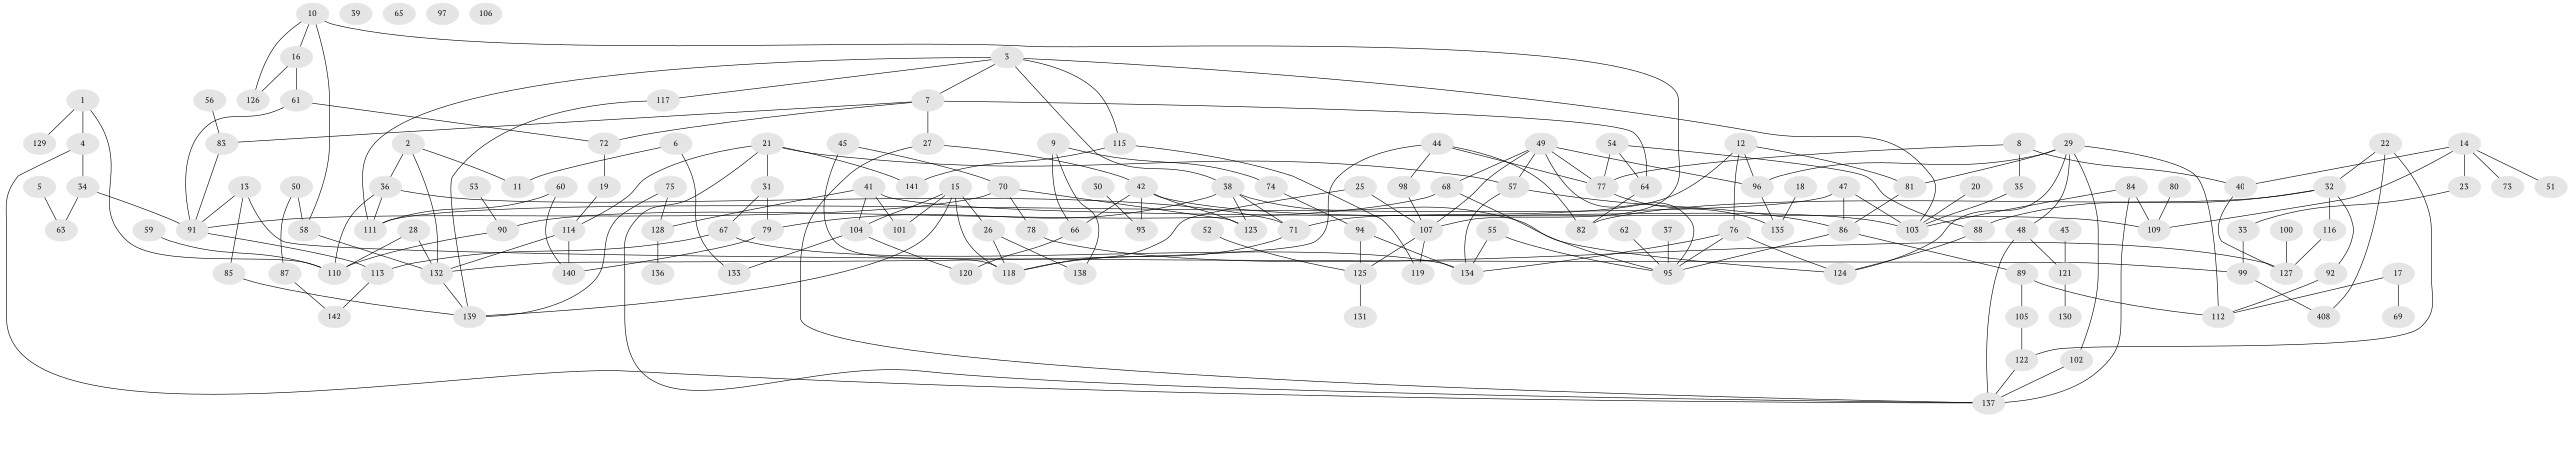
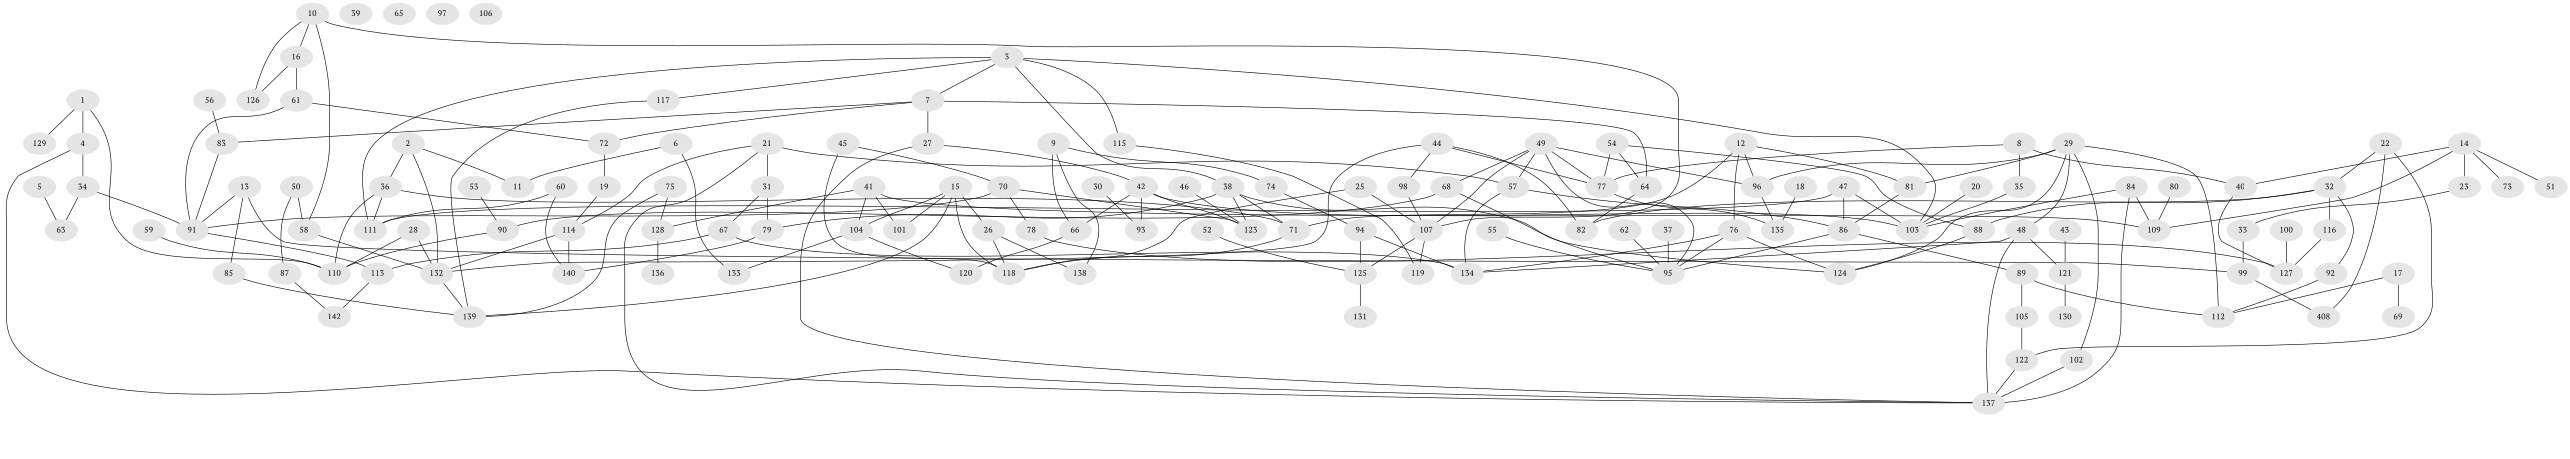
node "141": removed
node "46": added
edge "55" -- "134": now "48" -- "134"
